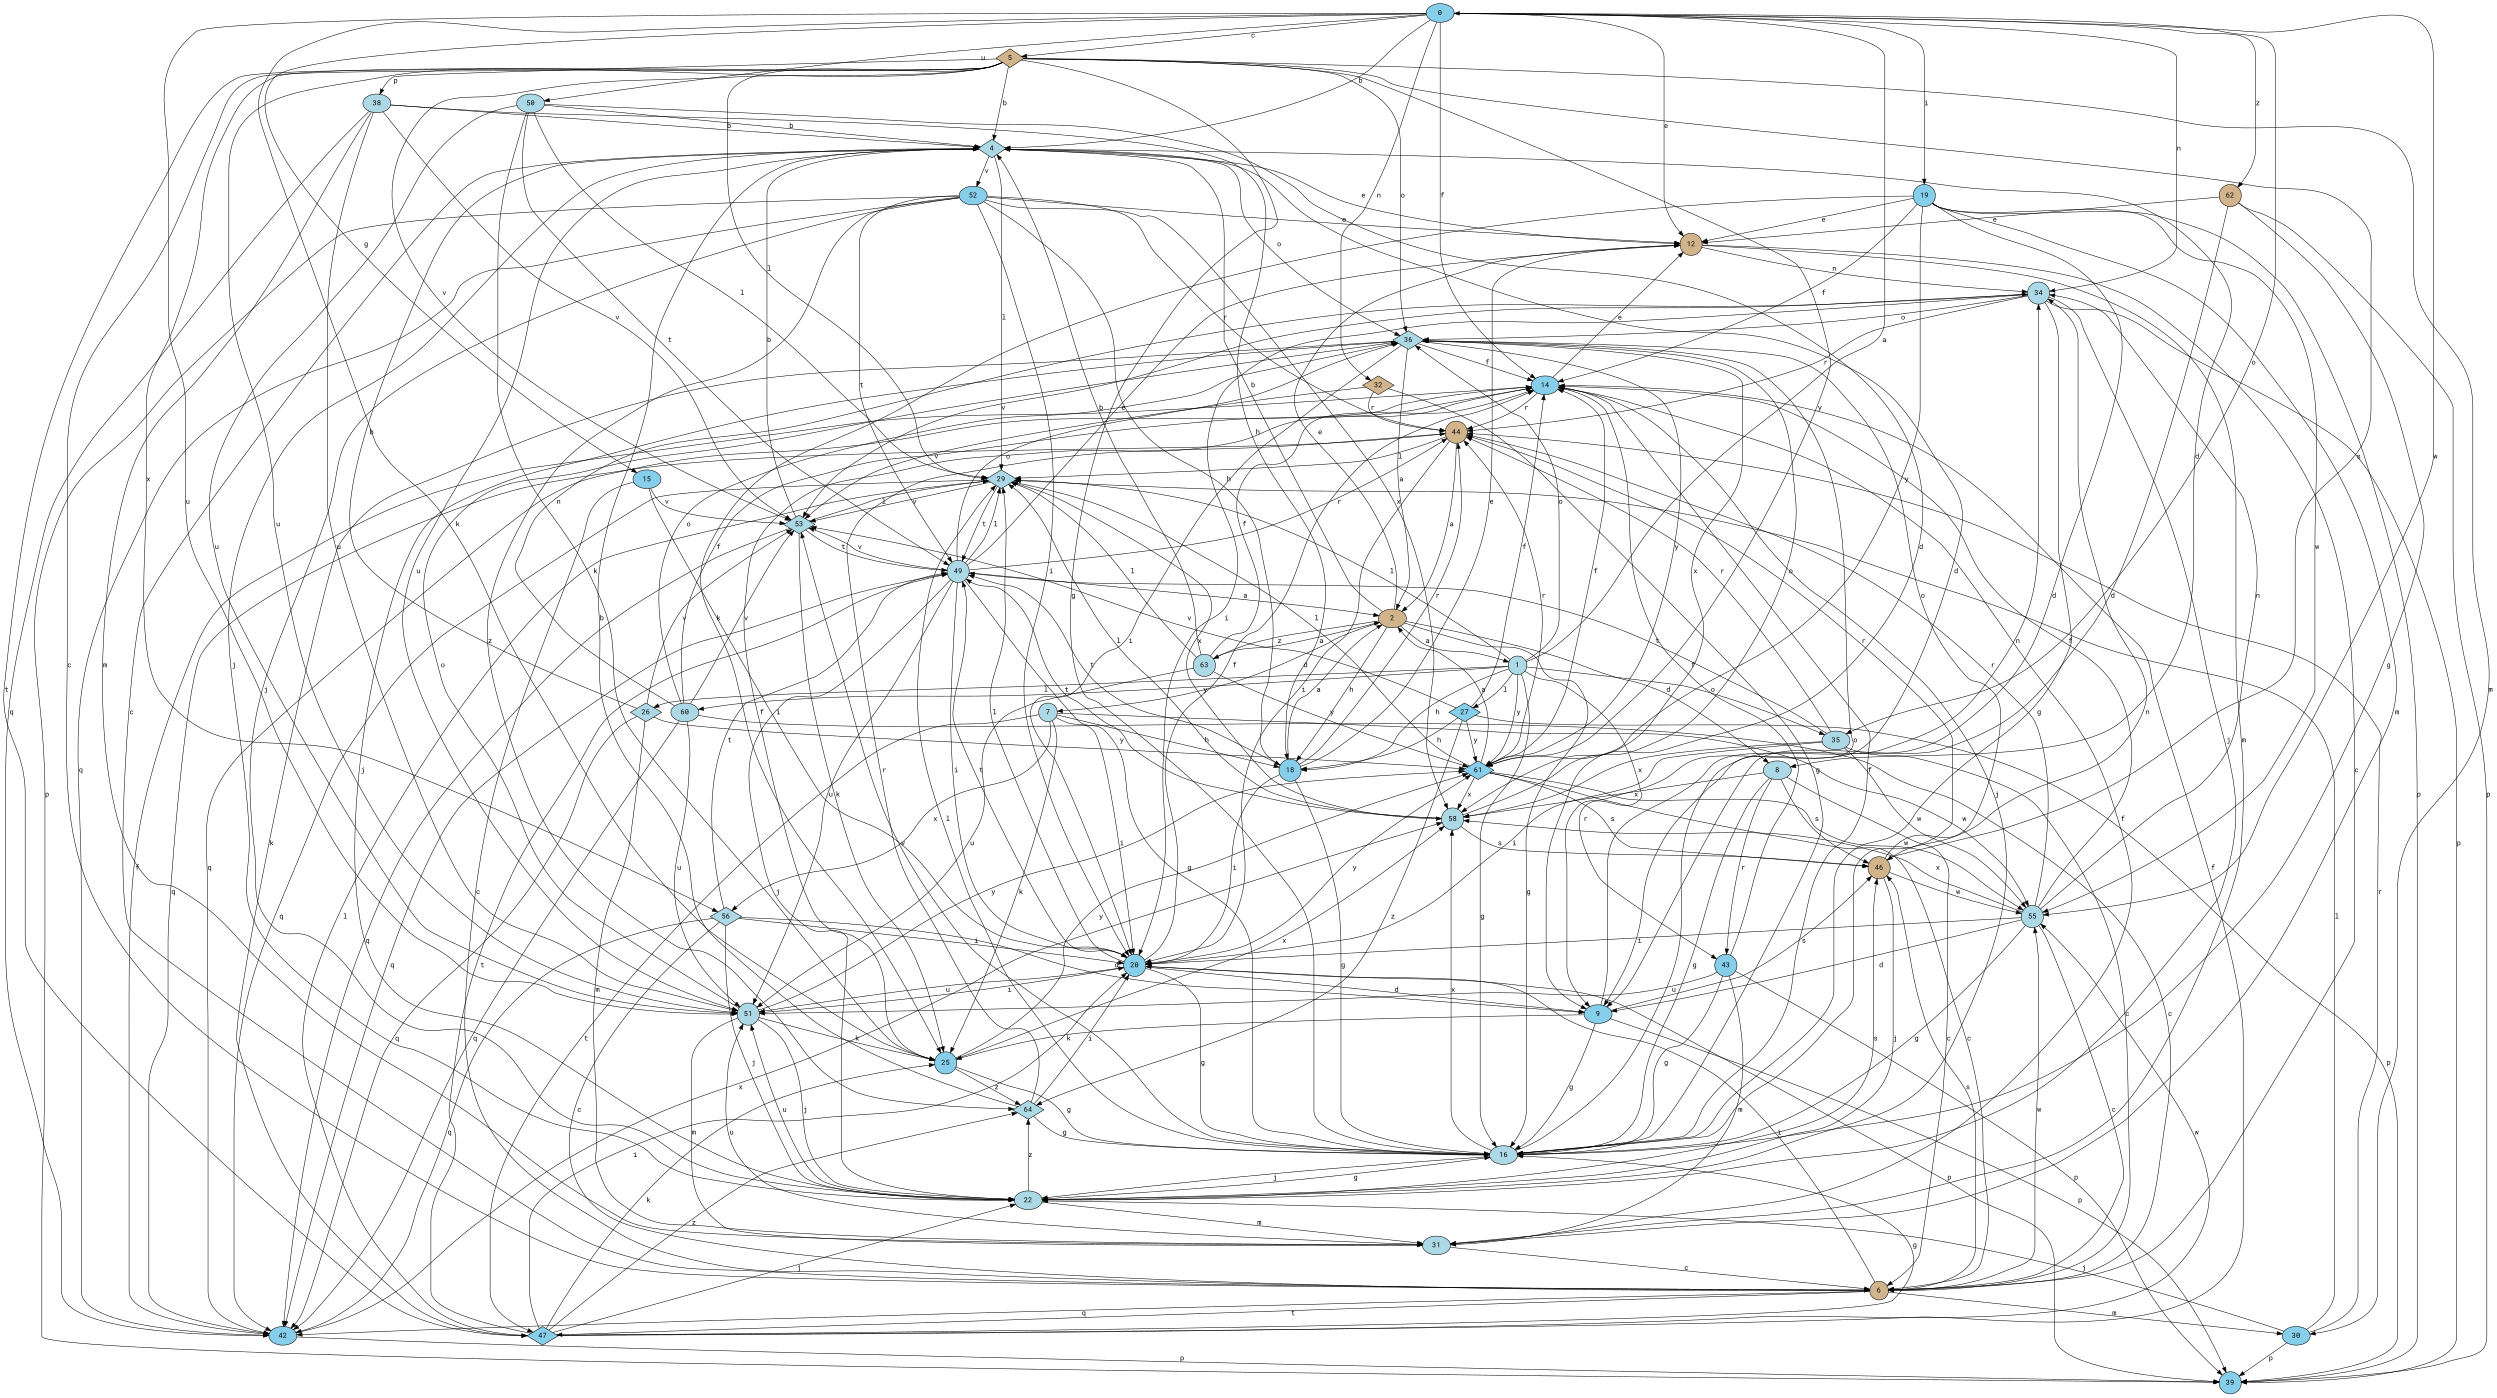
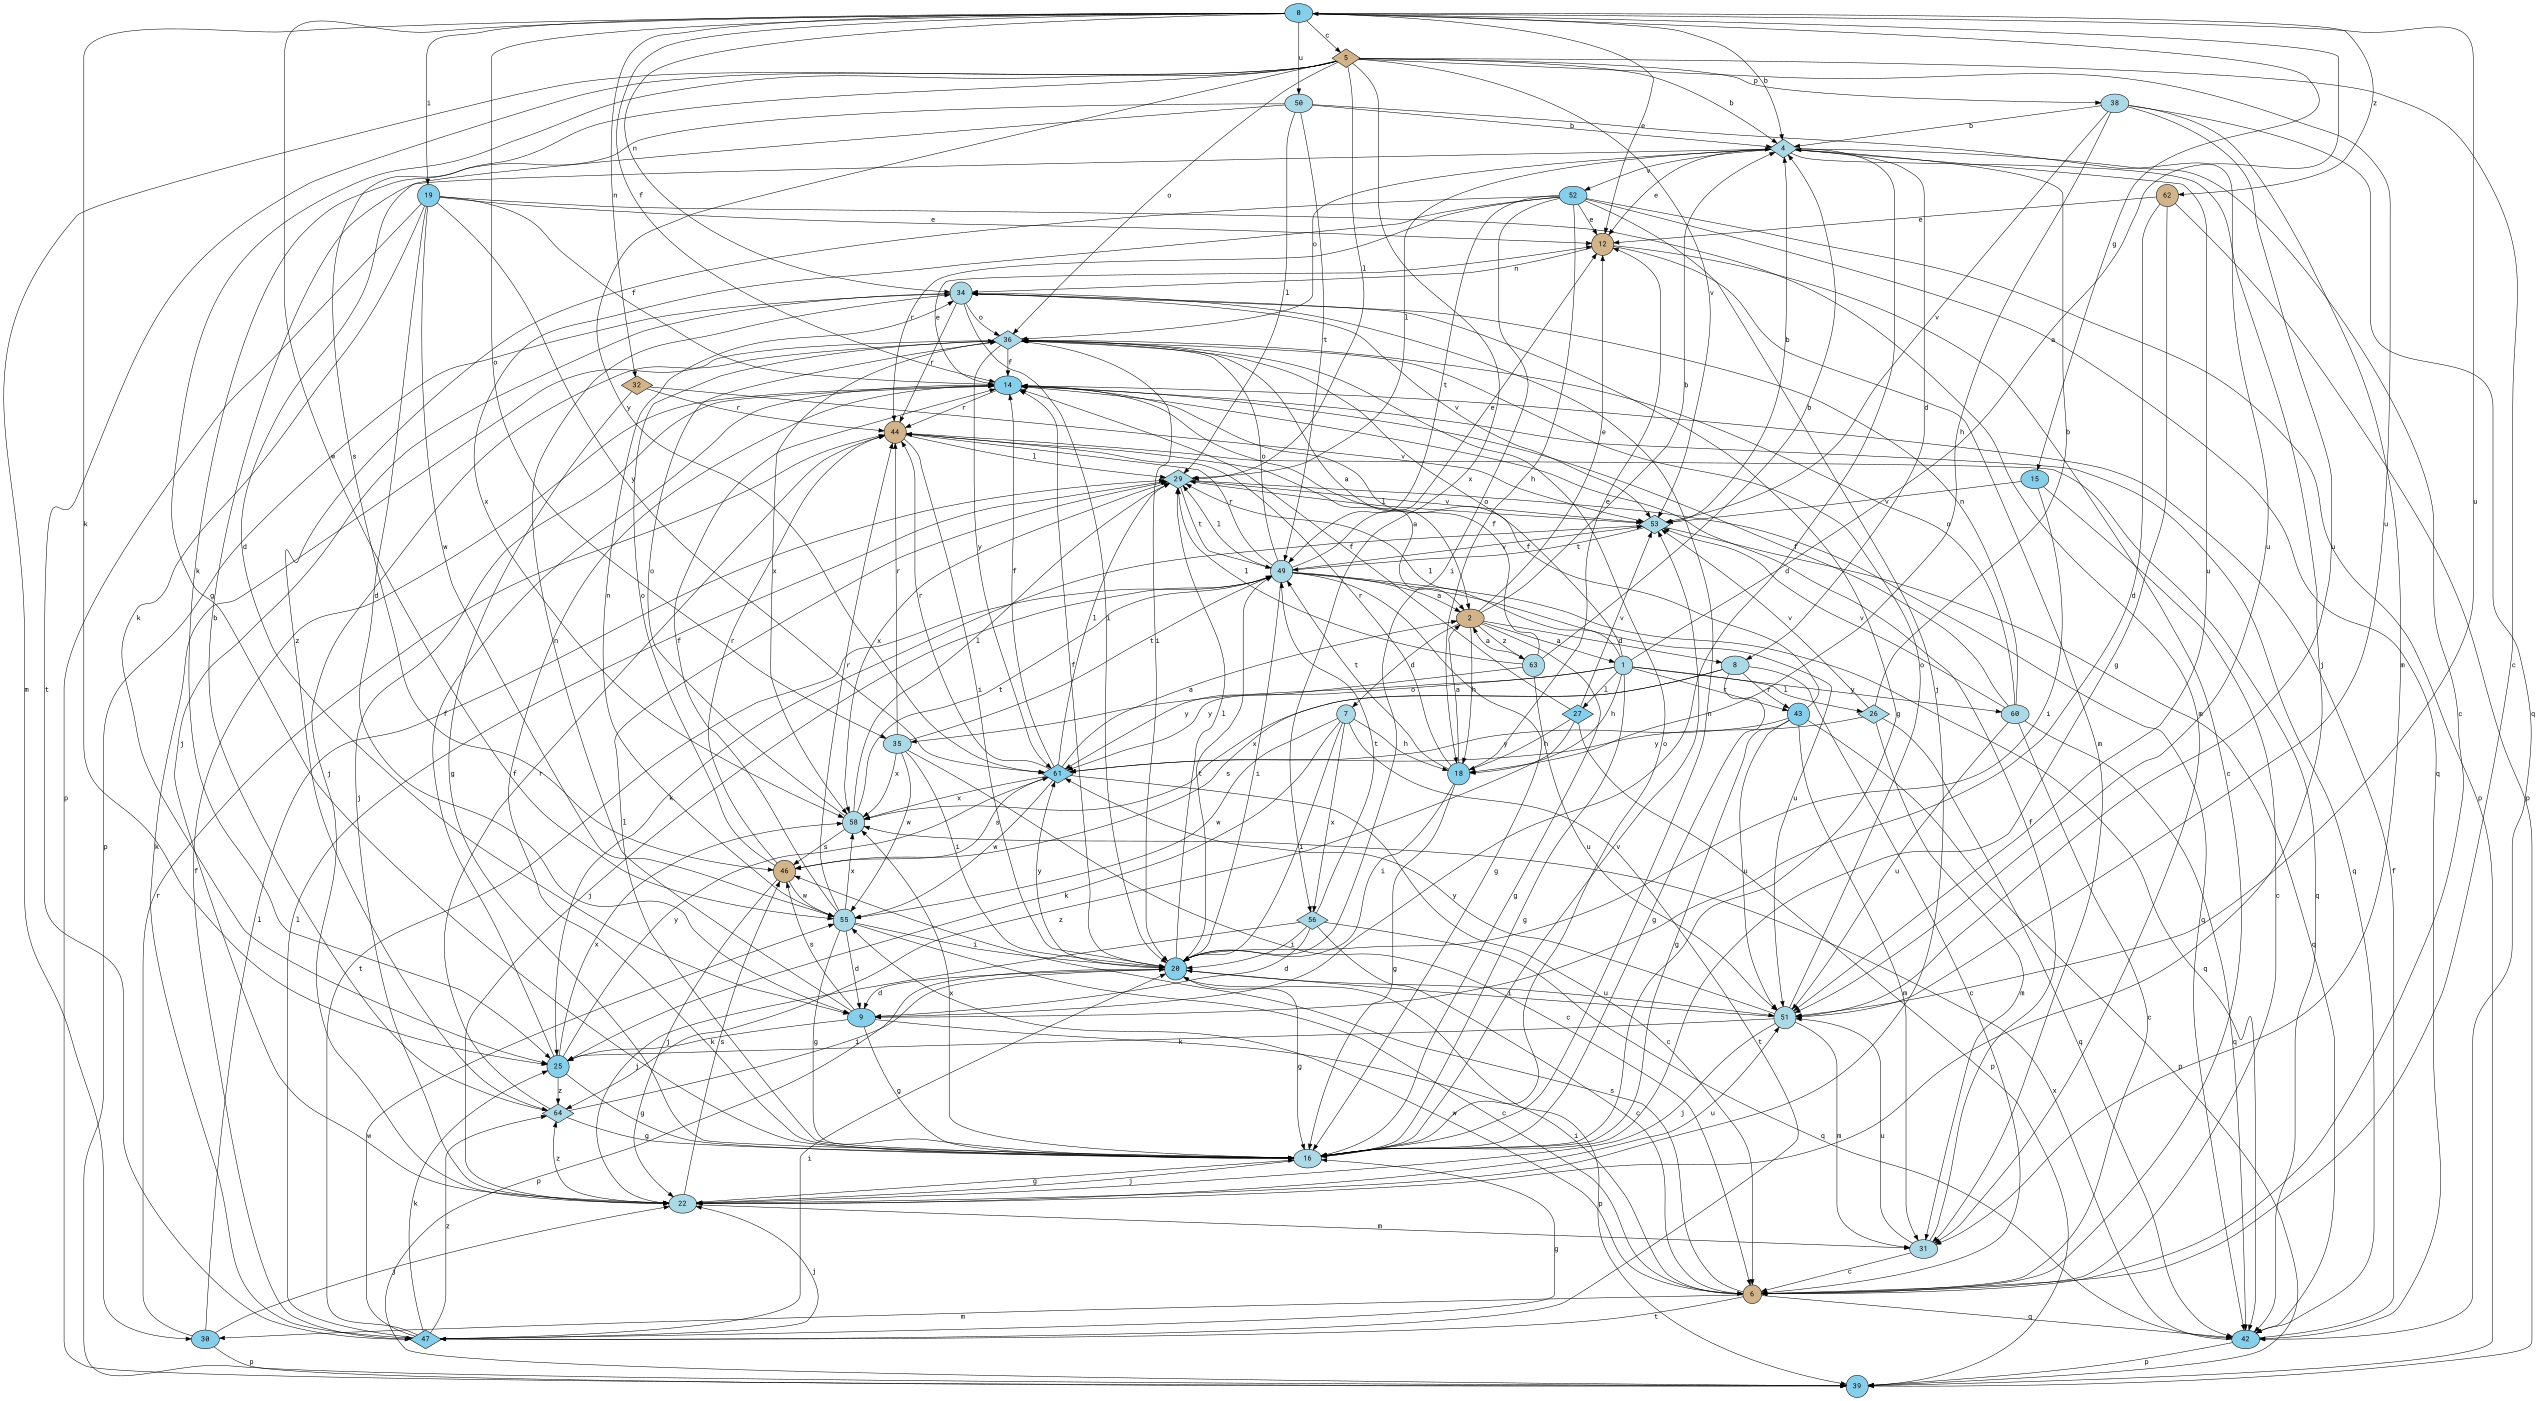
edge "27" -> "61": now "43" -> "61"
